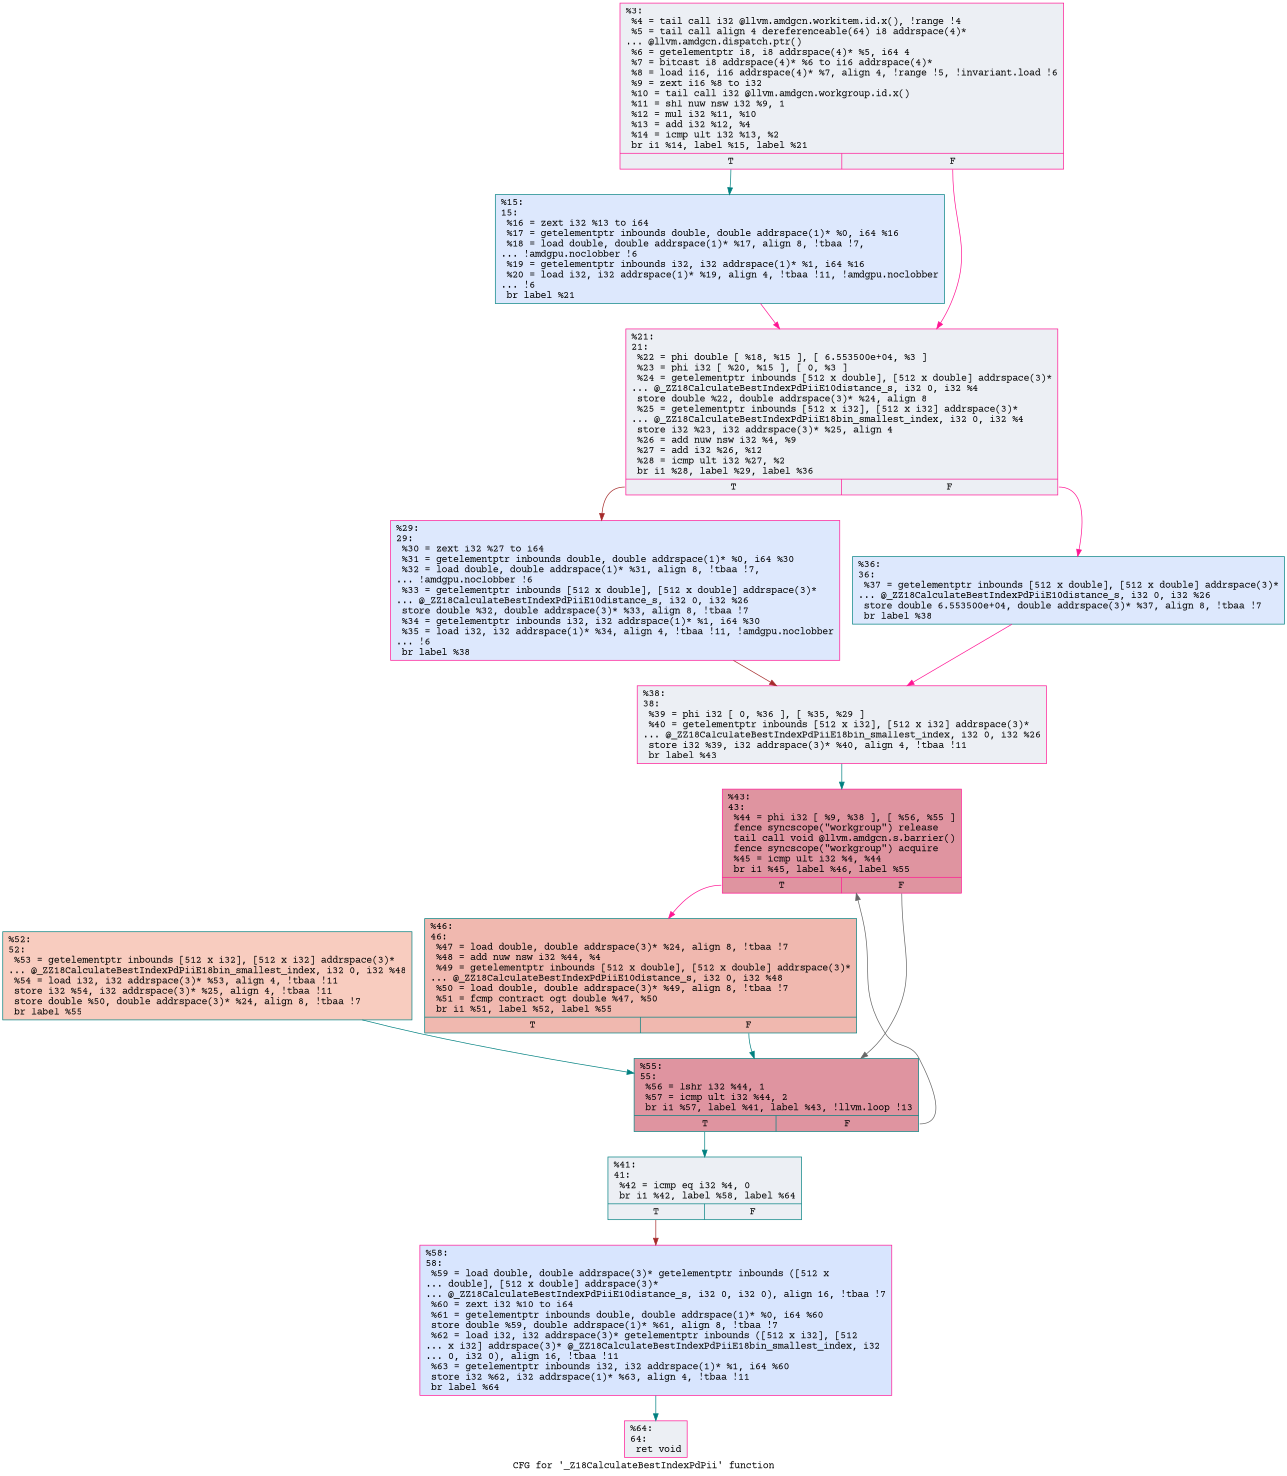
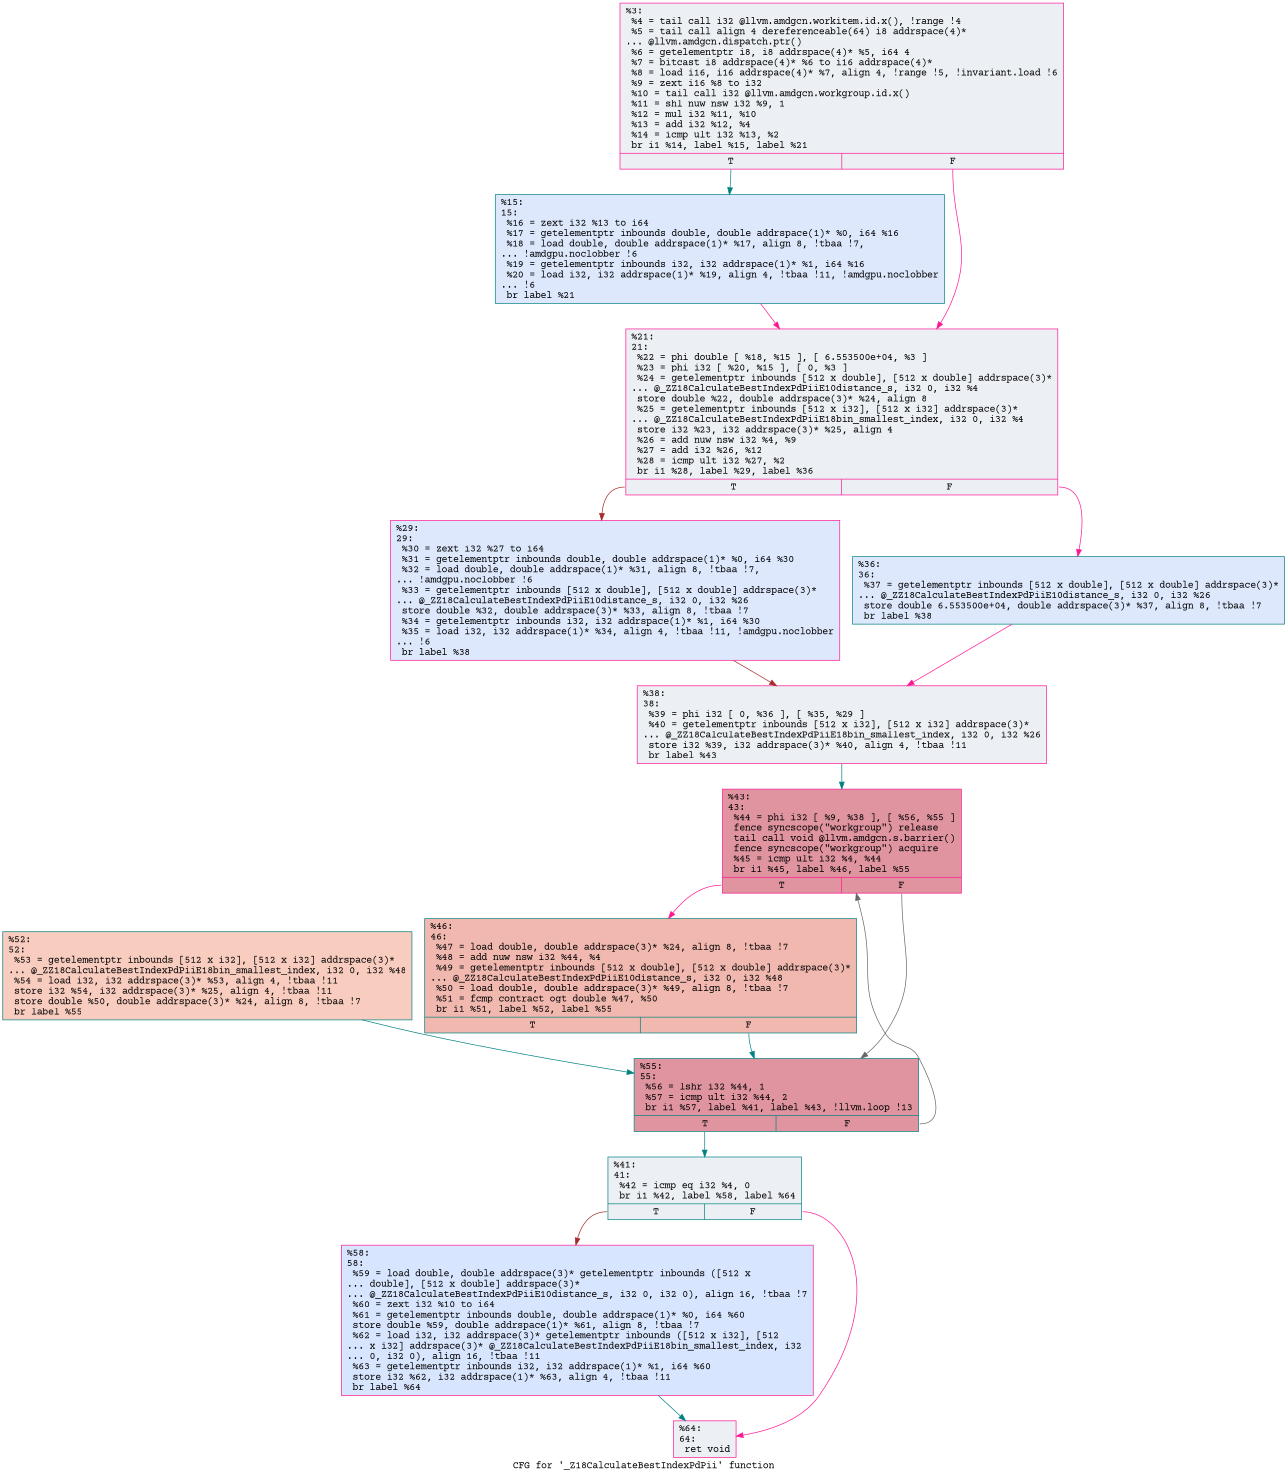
edge "%41:" -> "%64:": added
